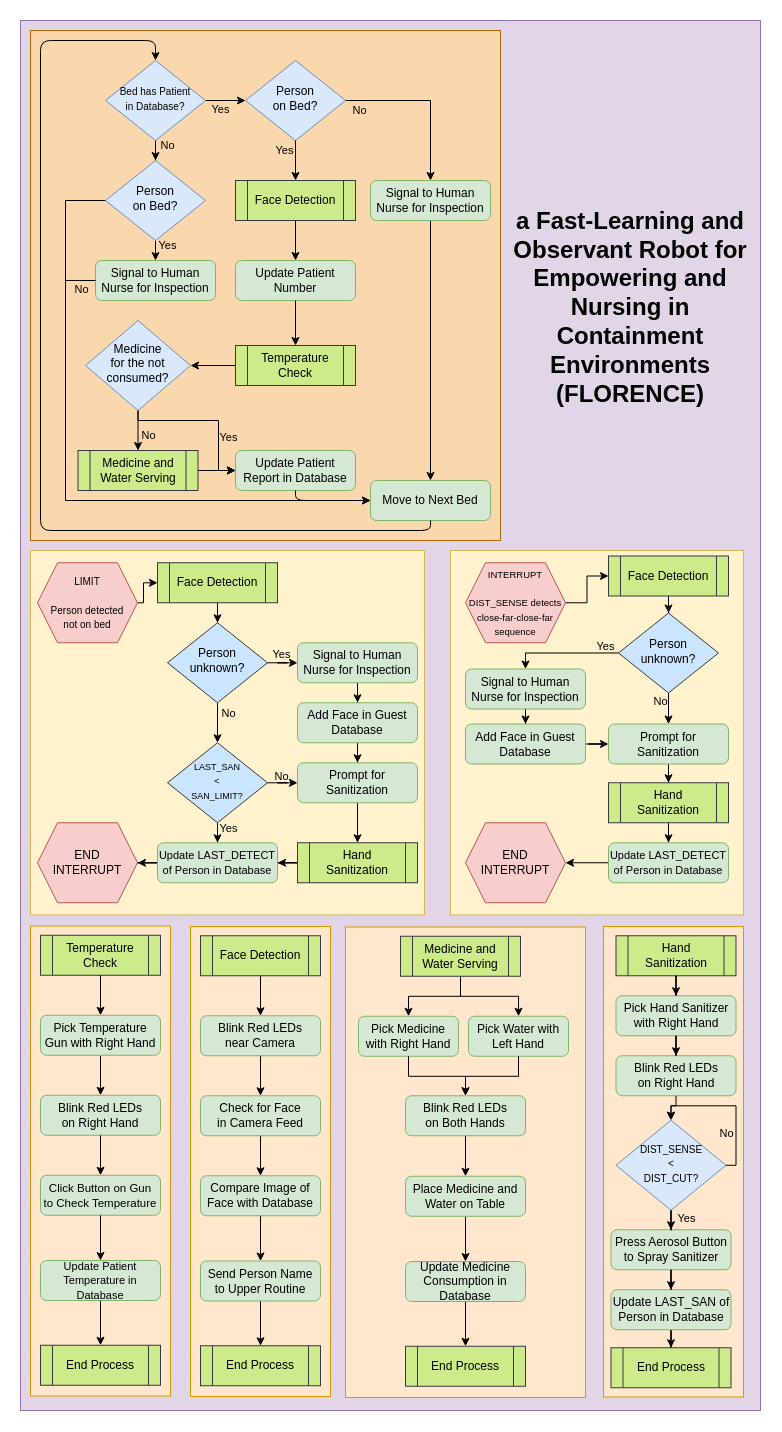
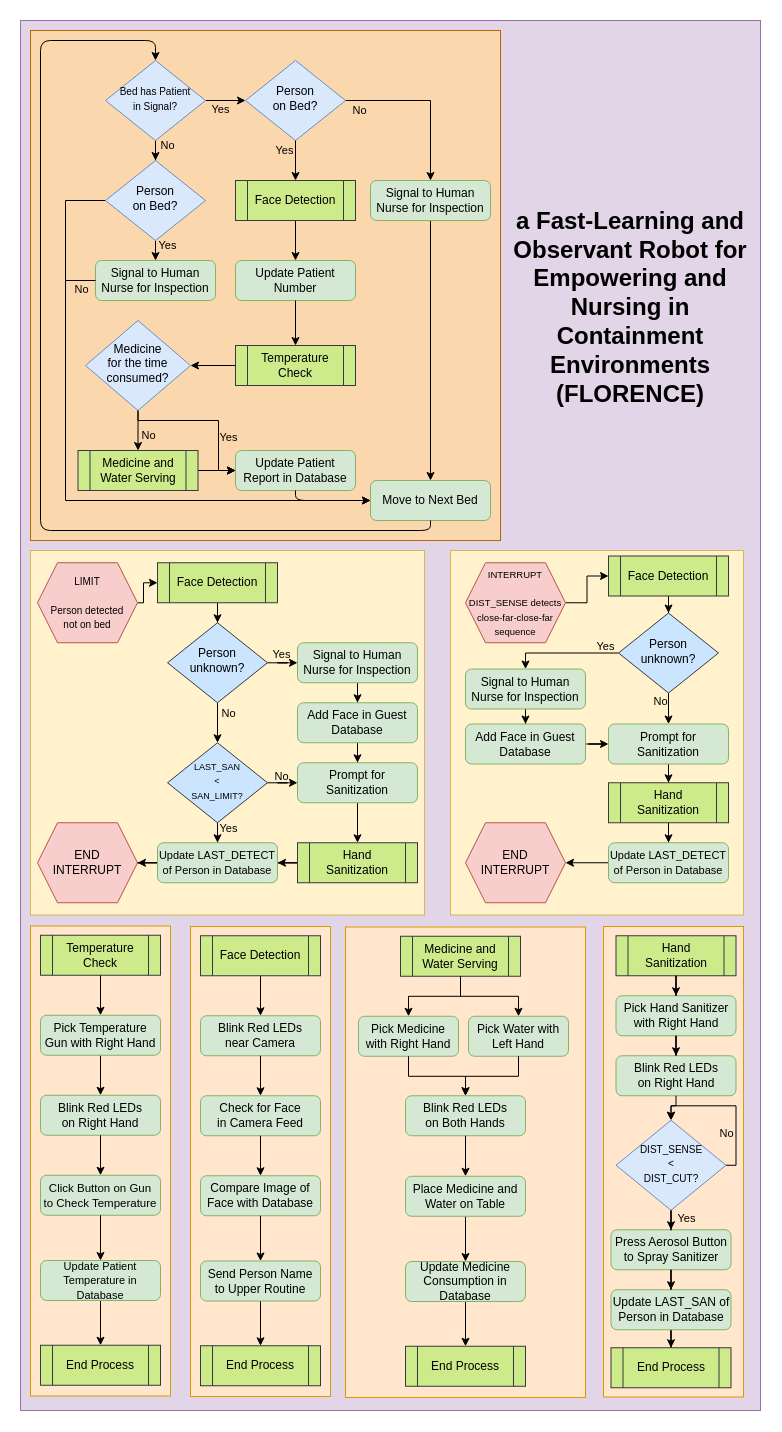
node "Bed has Patient in Database?": label "Bed has Patient in Database?" -> "Bed has Patient in Signal?"
node "Medicine for the not consumed?": label "Medicine for the not consumed?" -> "Medicine for the time consumed?"
